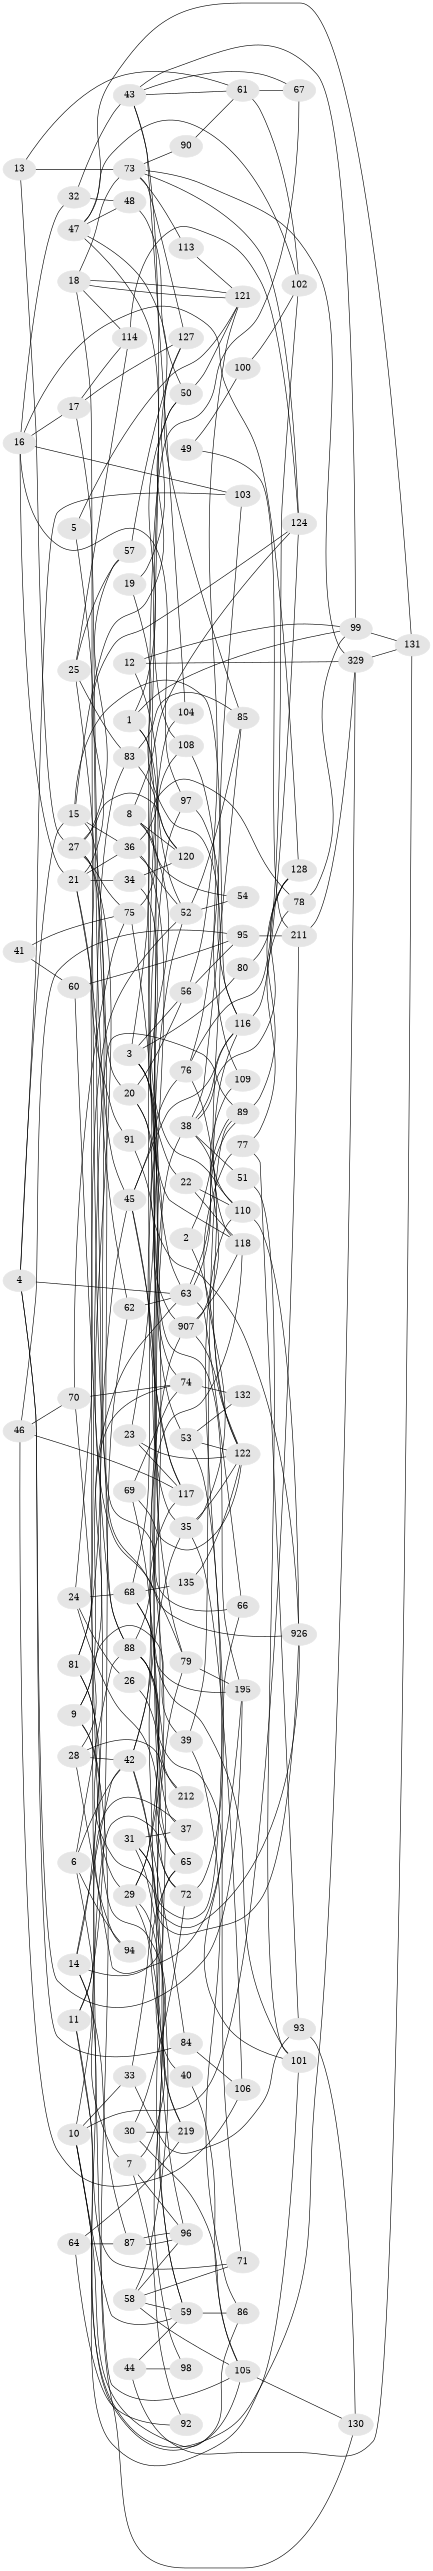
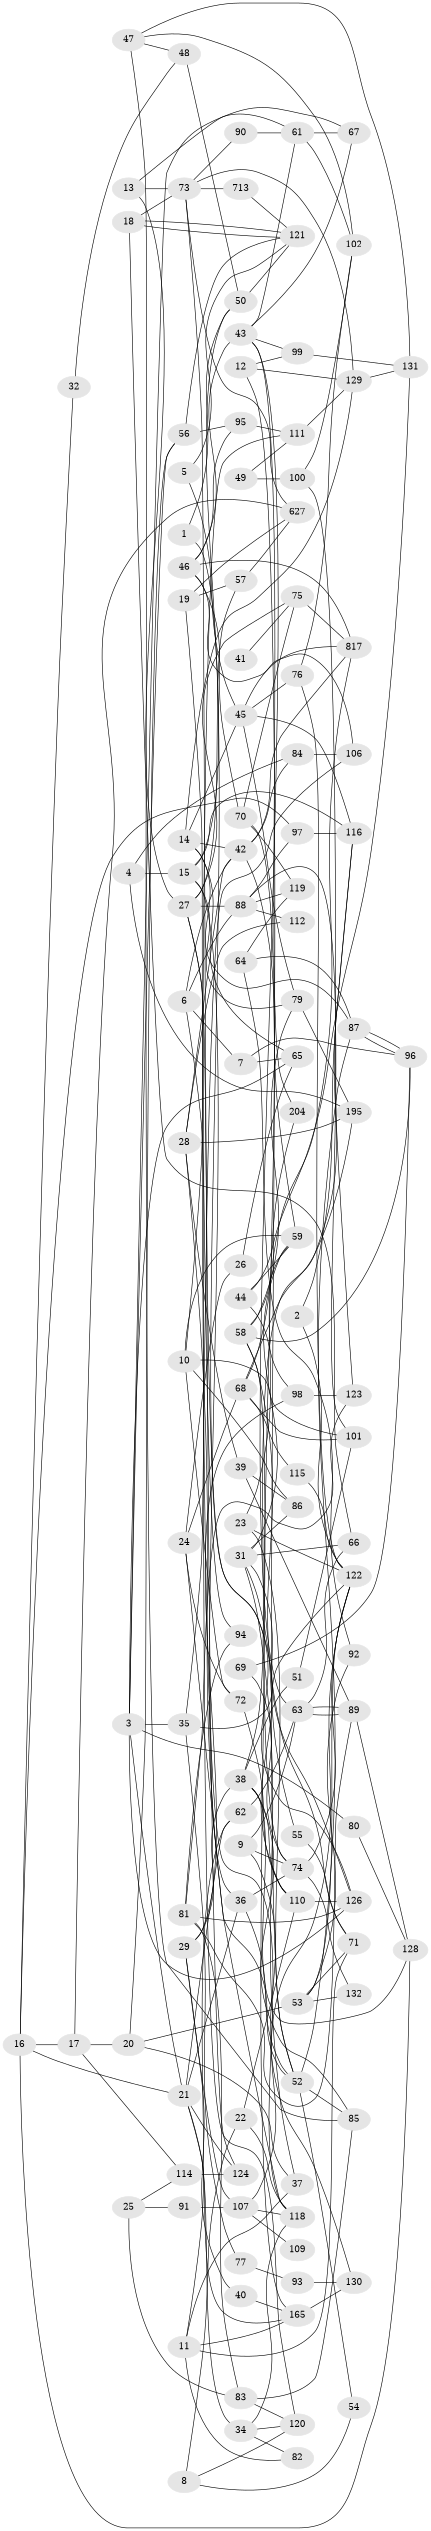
edge "43" -- "32": now "43" -- "46"
node "113": label "113" -> "713"
edge "18" -- "114": removed
node "127": label "127" -> "627"
node "103": removed
edge "57" -- "25": now "57" -- "19"
edge "124" -- "8": removed
edge "99" -- "1": removed
node "329": label "329" -> "129"
node "104": label "104" -> "204"
node "108": removed
edge "124" -- "116": removed
node "78": removed
node "211": label "211" -> "111"
node "60": removed
edge "4" -- "63": removed
node "907": label "907" -> "107"
edge "1" -- "195": removed
node "123": added
edge "118" -- "42": now "118" -- "28"
node "117": label "117" -> "817"
edge "122" -- "69": now "122" -- "74"
node "135": label "135" -> "115"
edge "87" -- "52": added
node "926": label "926" -> "126"
node "212": label "212" -> "112"
edge "9" -- "29": removed
node "55": added
edge "3" -- "21": added
node "33": removed
node "30": removed
node "219": label "219" -> "119"
edge "7" -- "92": now "53" -- "92"
edge "59" -- "86": now "31" -- "86"
node "105": label "105" -> "165"
node "82": added
